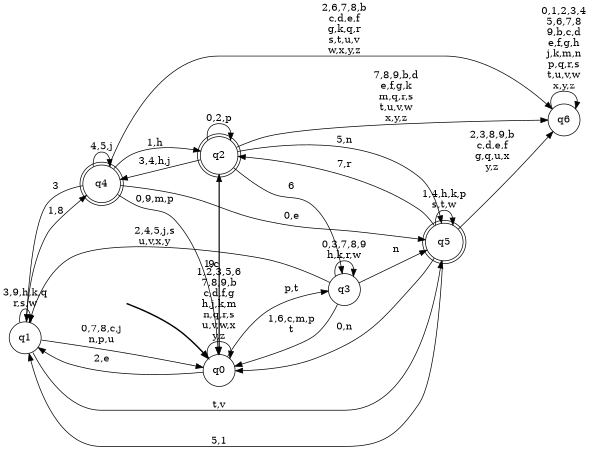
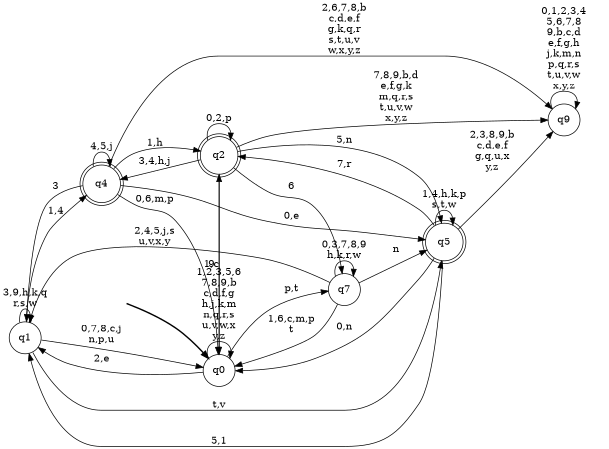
node "q6": label "q6" -> "q9"
edge "q4" -> "q0": label "0,9,m,p" -> "0,6,m,p"
edge "q1" -> "q4": label "1,8" -> "1,4"
node "q3": label "q3" -> "q7"
